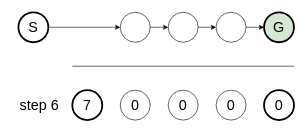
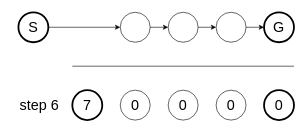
node "G": fillcolor #d5e8d4 -> #ffffff
